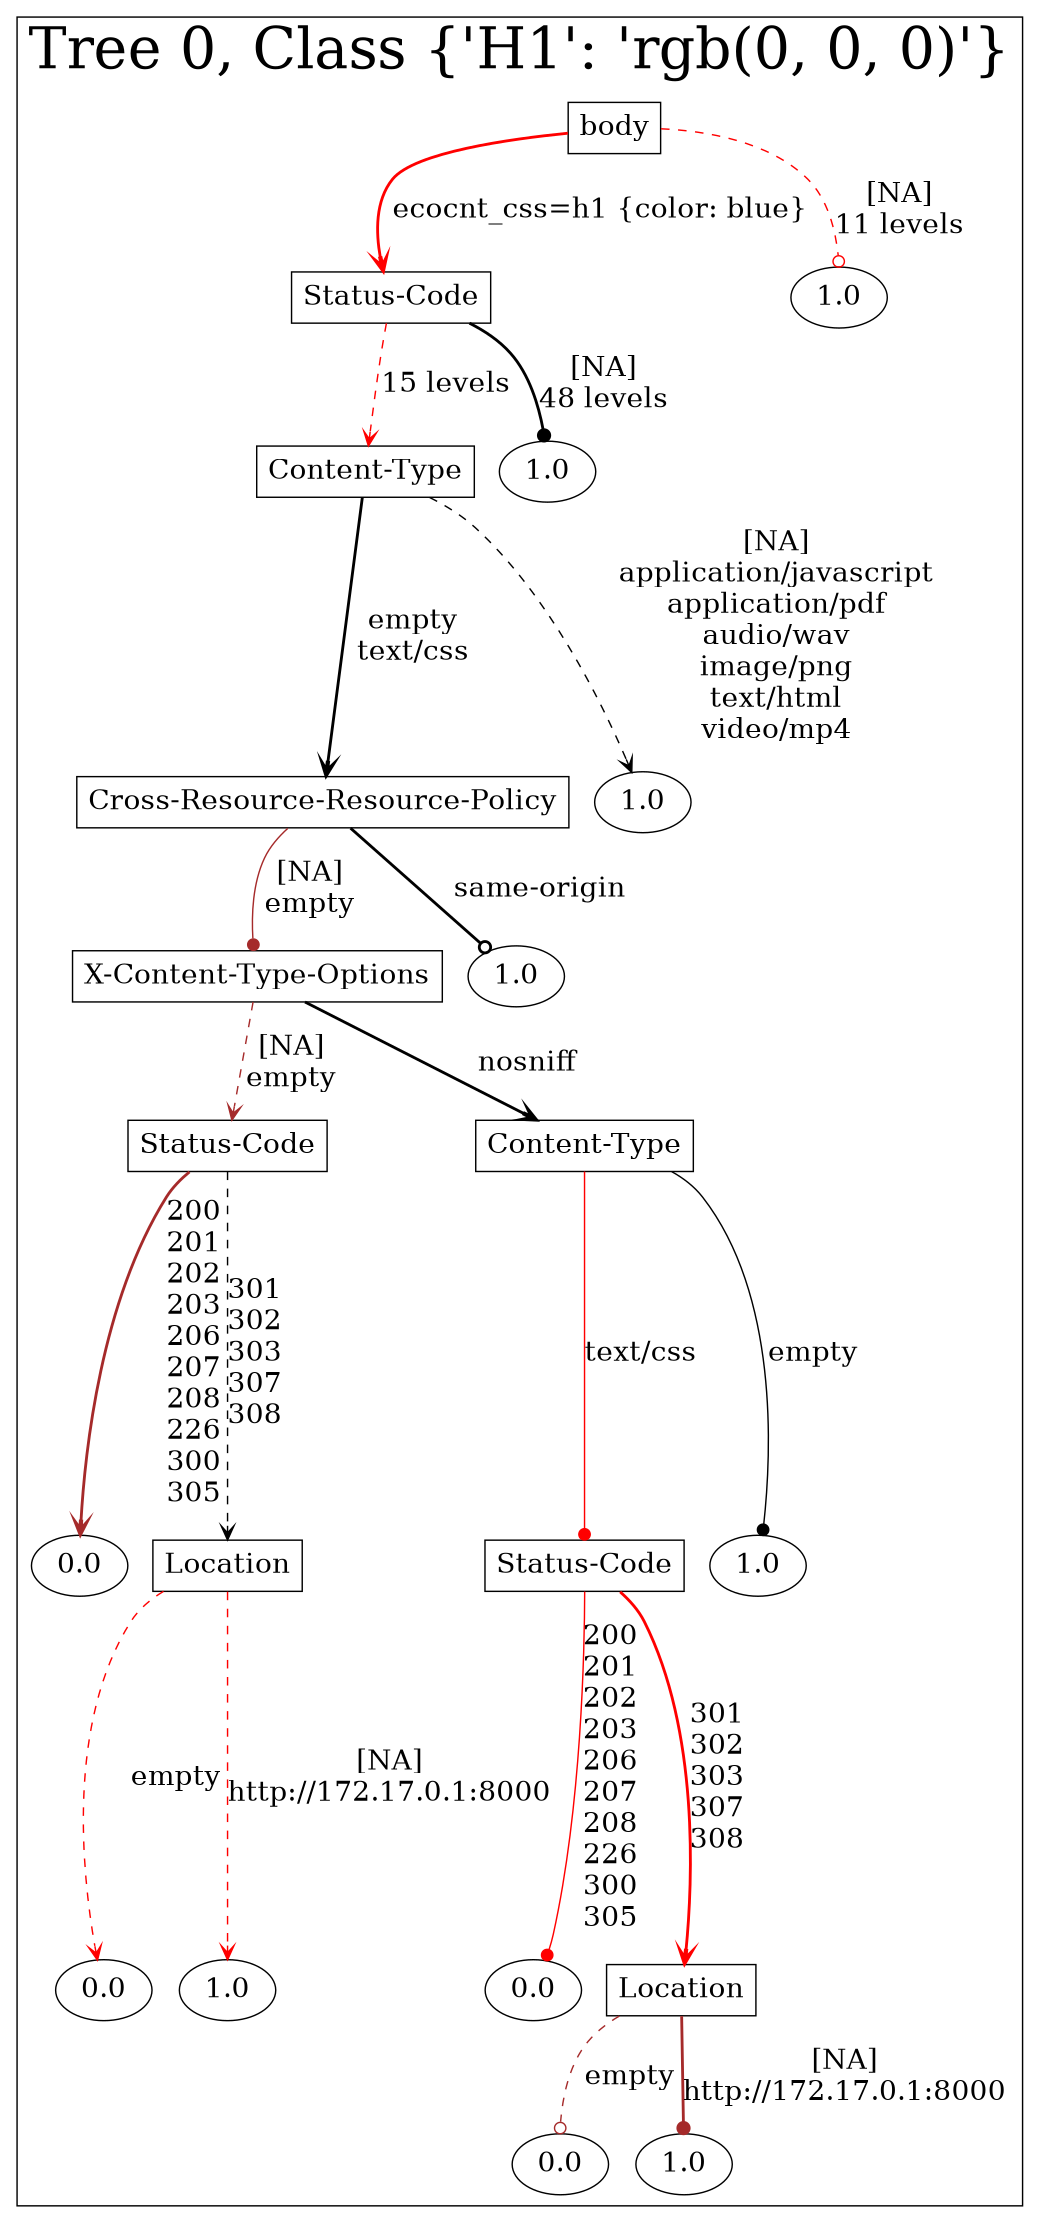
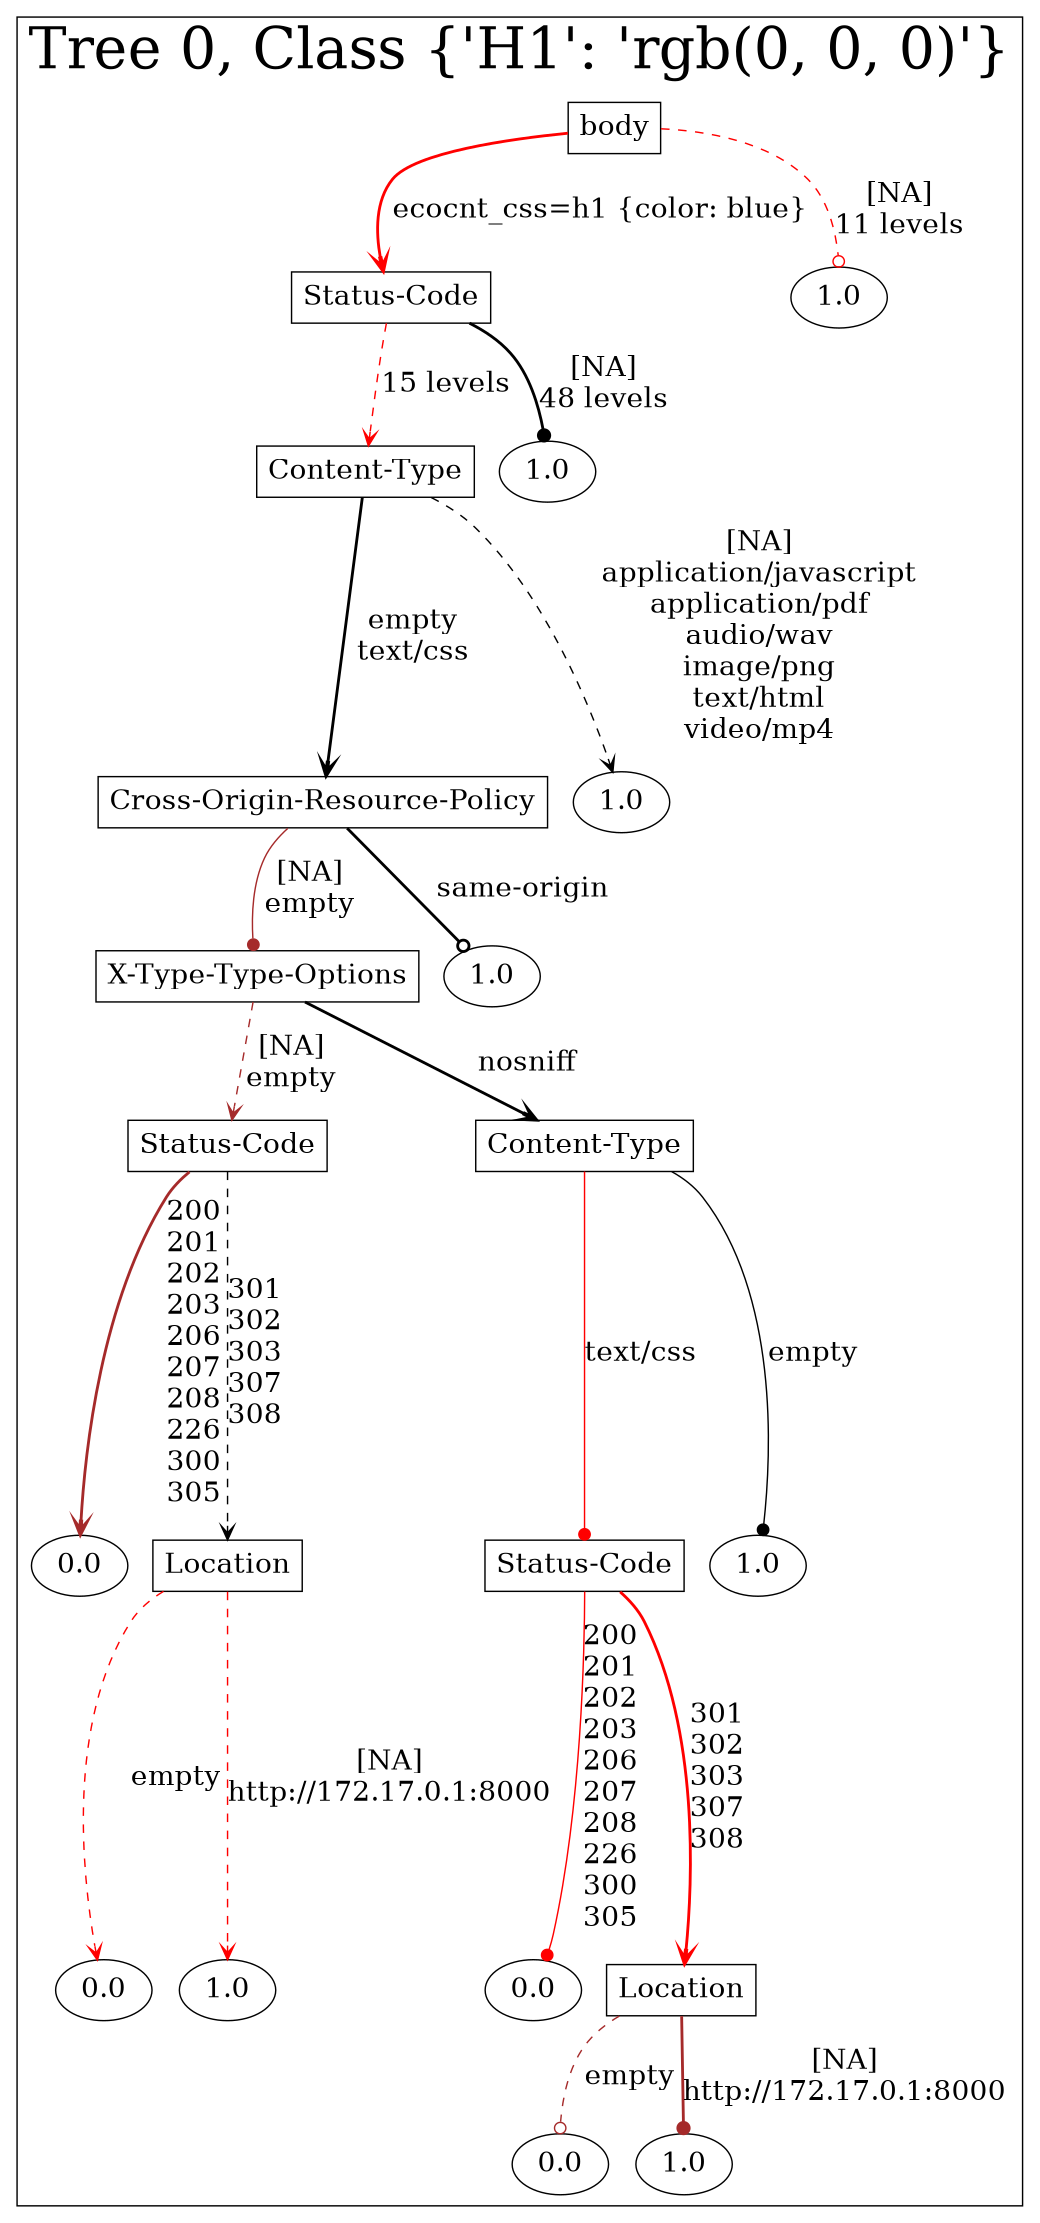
node "Cross-Resource-Resource-Policy": label "Cross-Resource-Resource-Policy" -> "Cross-Origin-Resource-Policy"
node "X-Content-Type-Options": label "X-Content-Type-Options" -> "X-Type-Type-Options"
